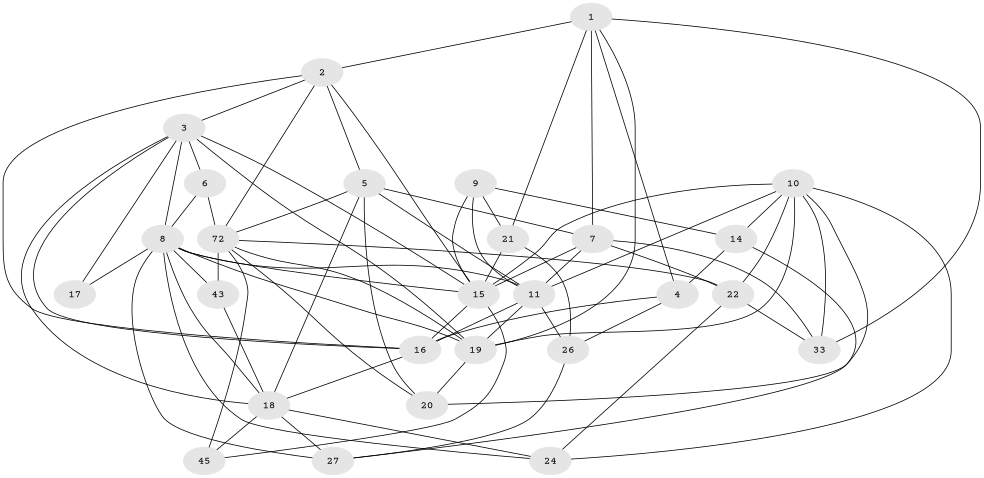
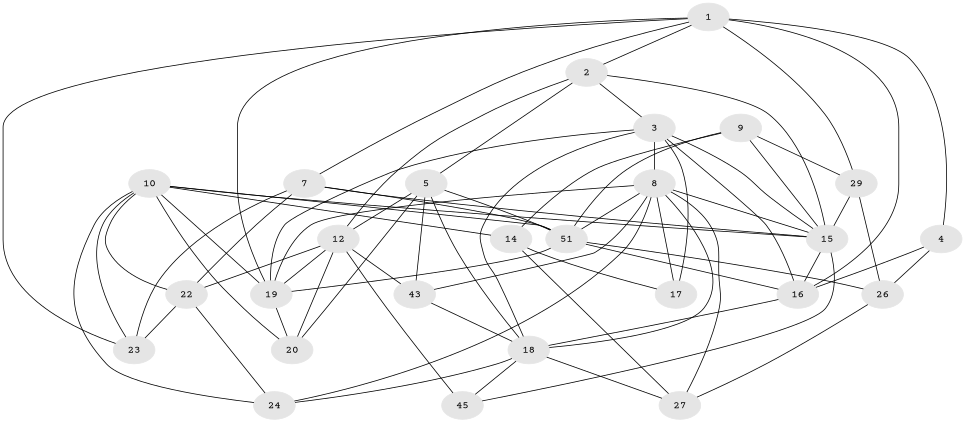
node "6": removed
edge "5" -- "7": now "5" -- "43"
node "72": label "72" -> "12"
node "21": label "21" -> "29"
edge "14" -- "4": now "14" -- "17"
edge "2" -- "16": now "1" -- "16"
node "11": label "11" -> "51"
node "33": label "33" -> "23"
